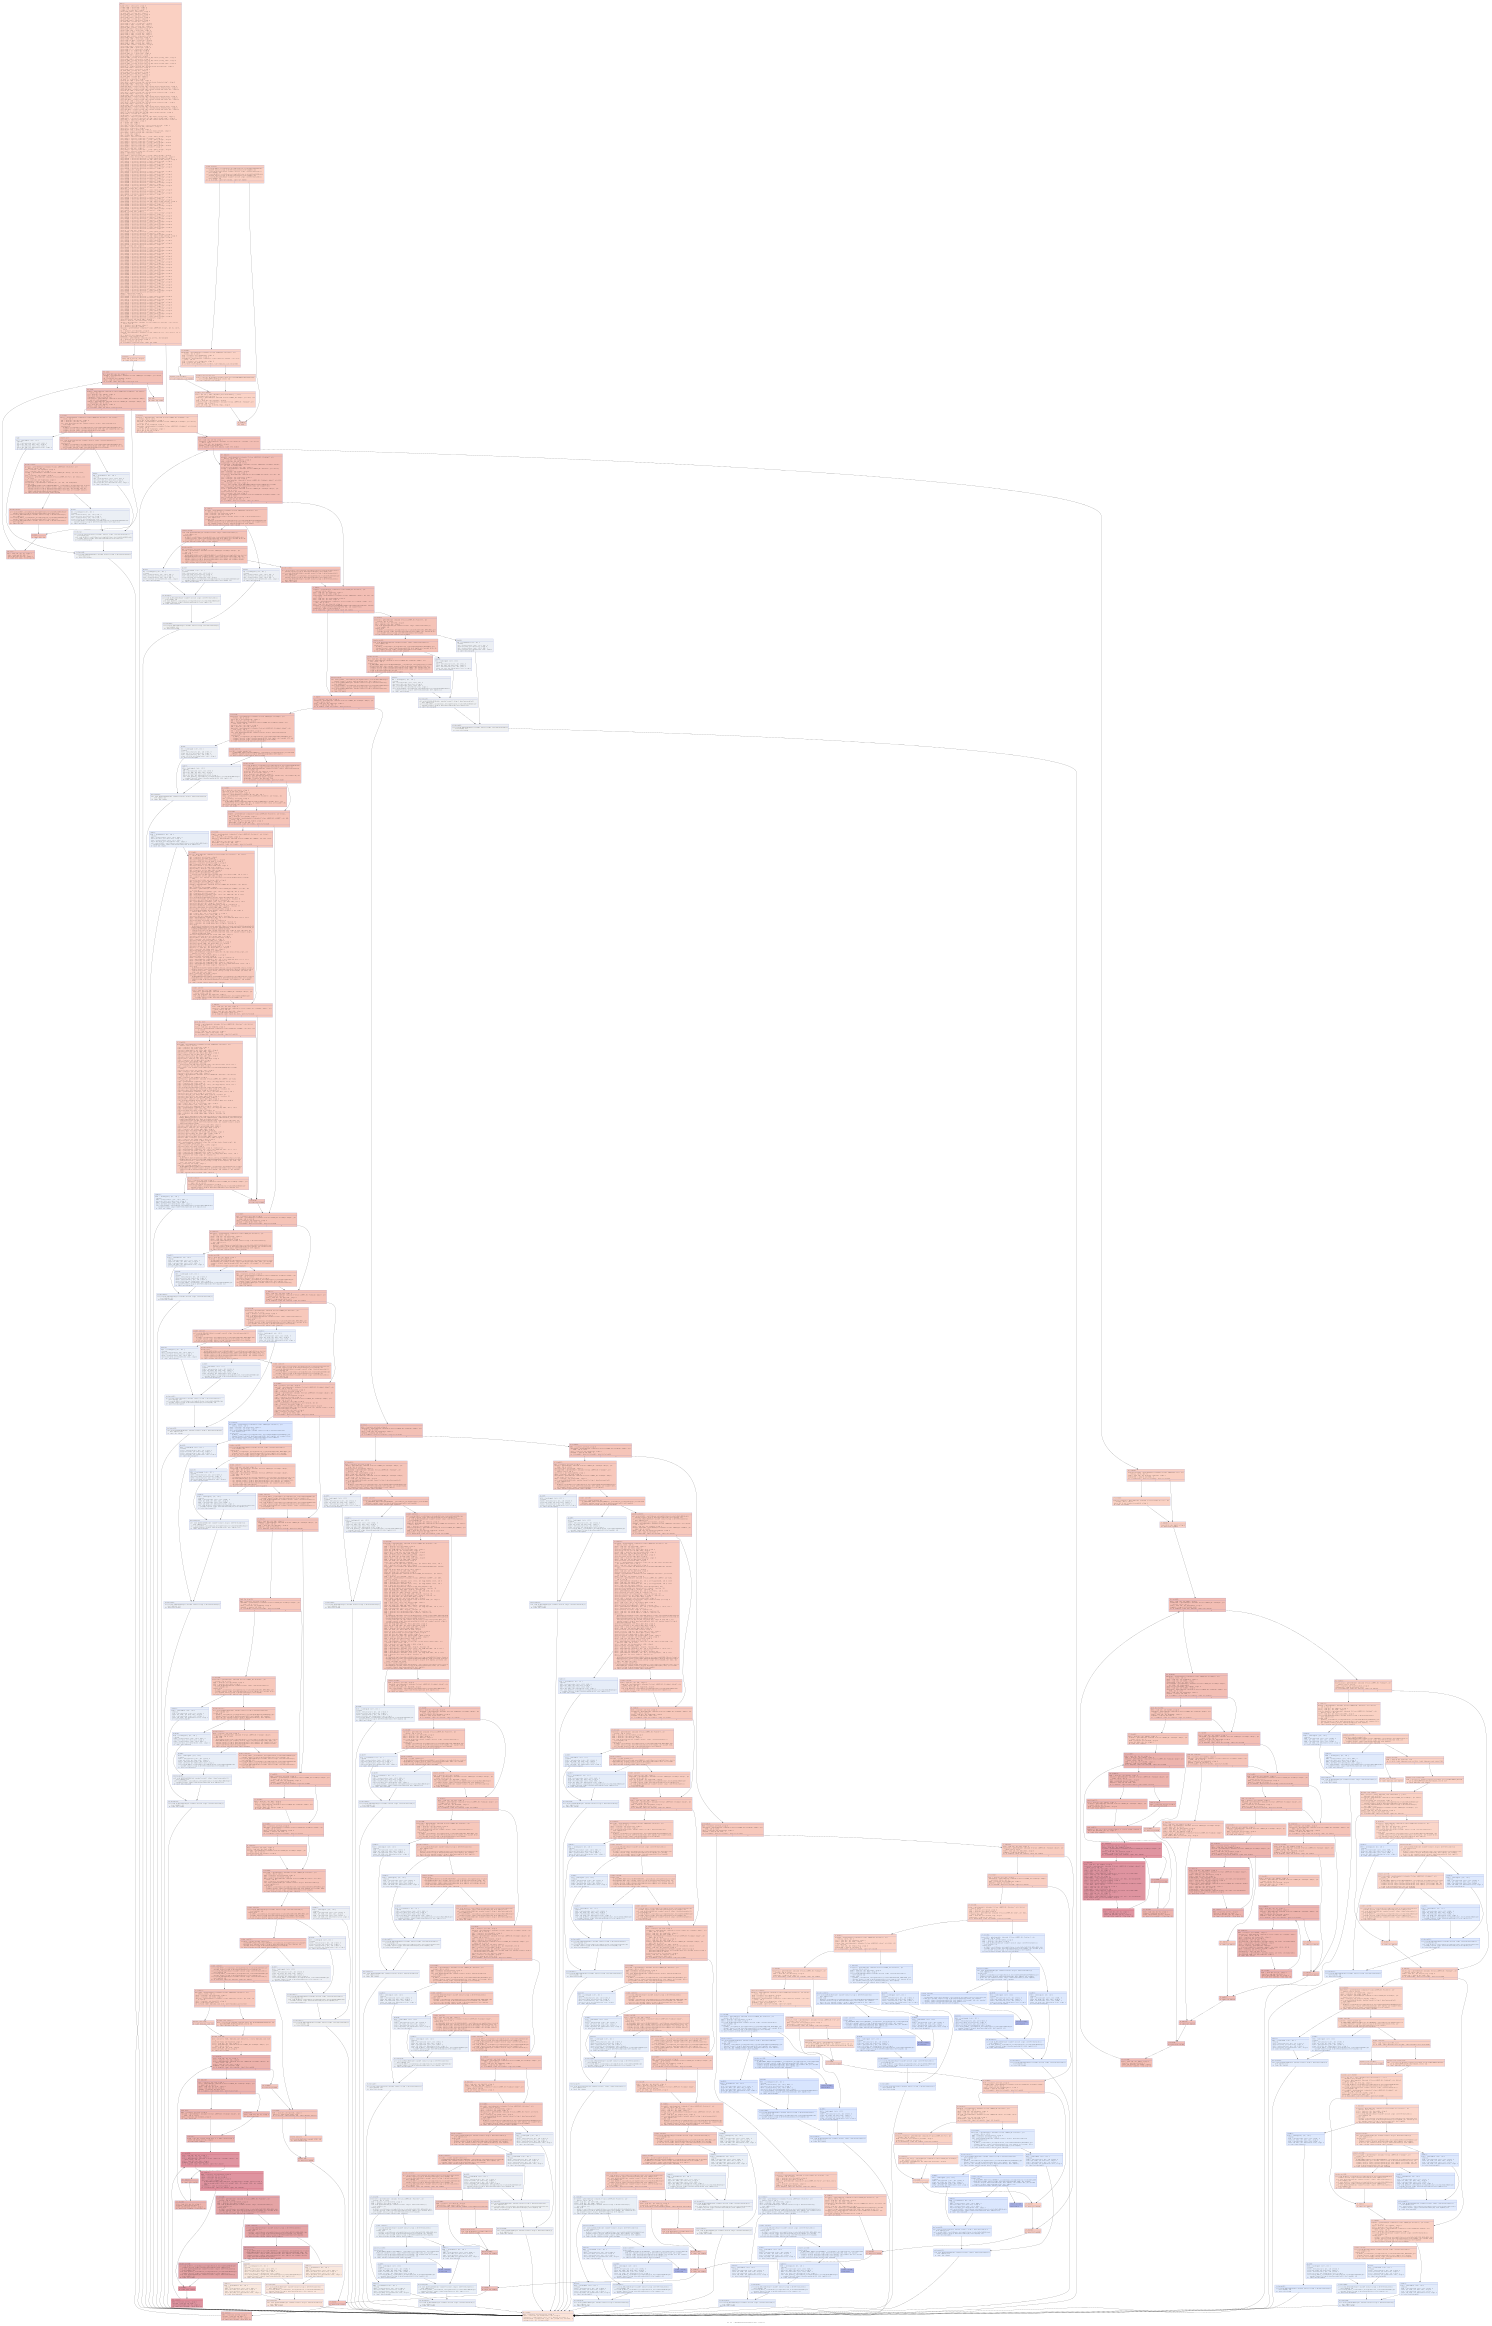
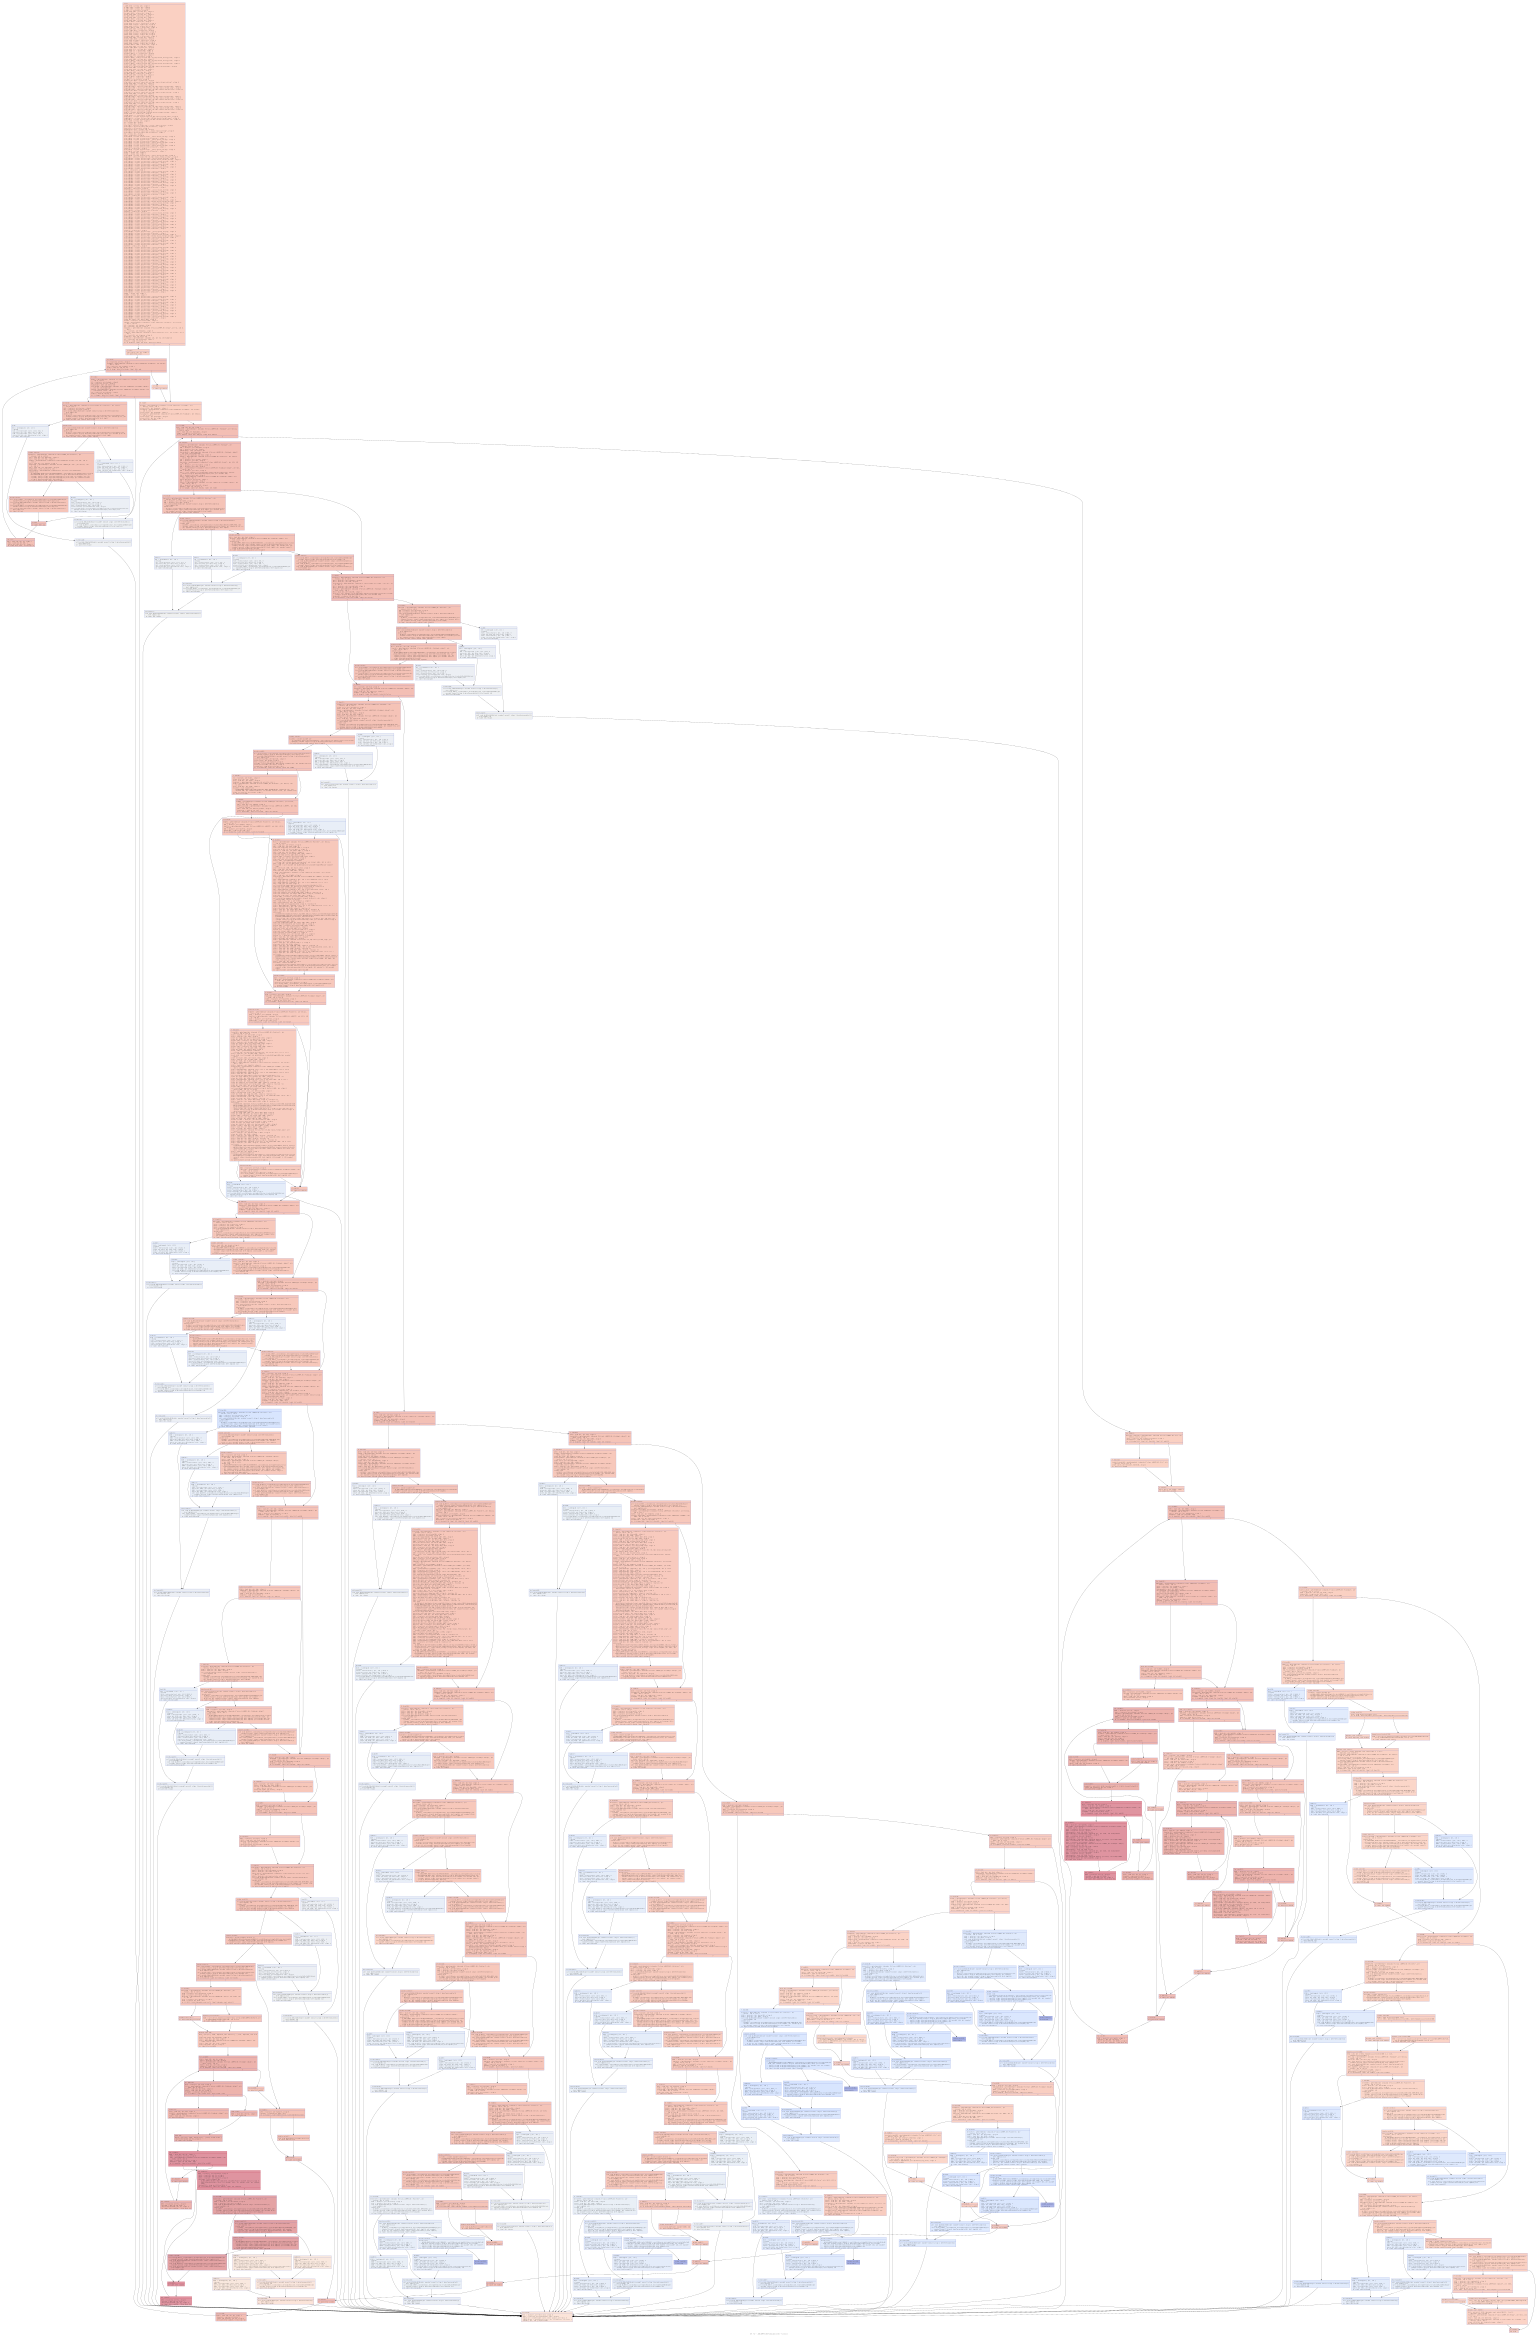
node "ehcleanup321:": fillcolor #d1dae970 -> #f5a08170
node "invoke.cont833:": added
